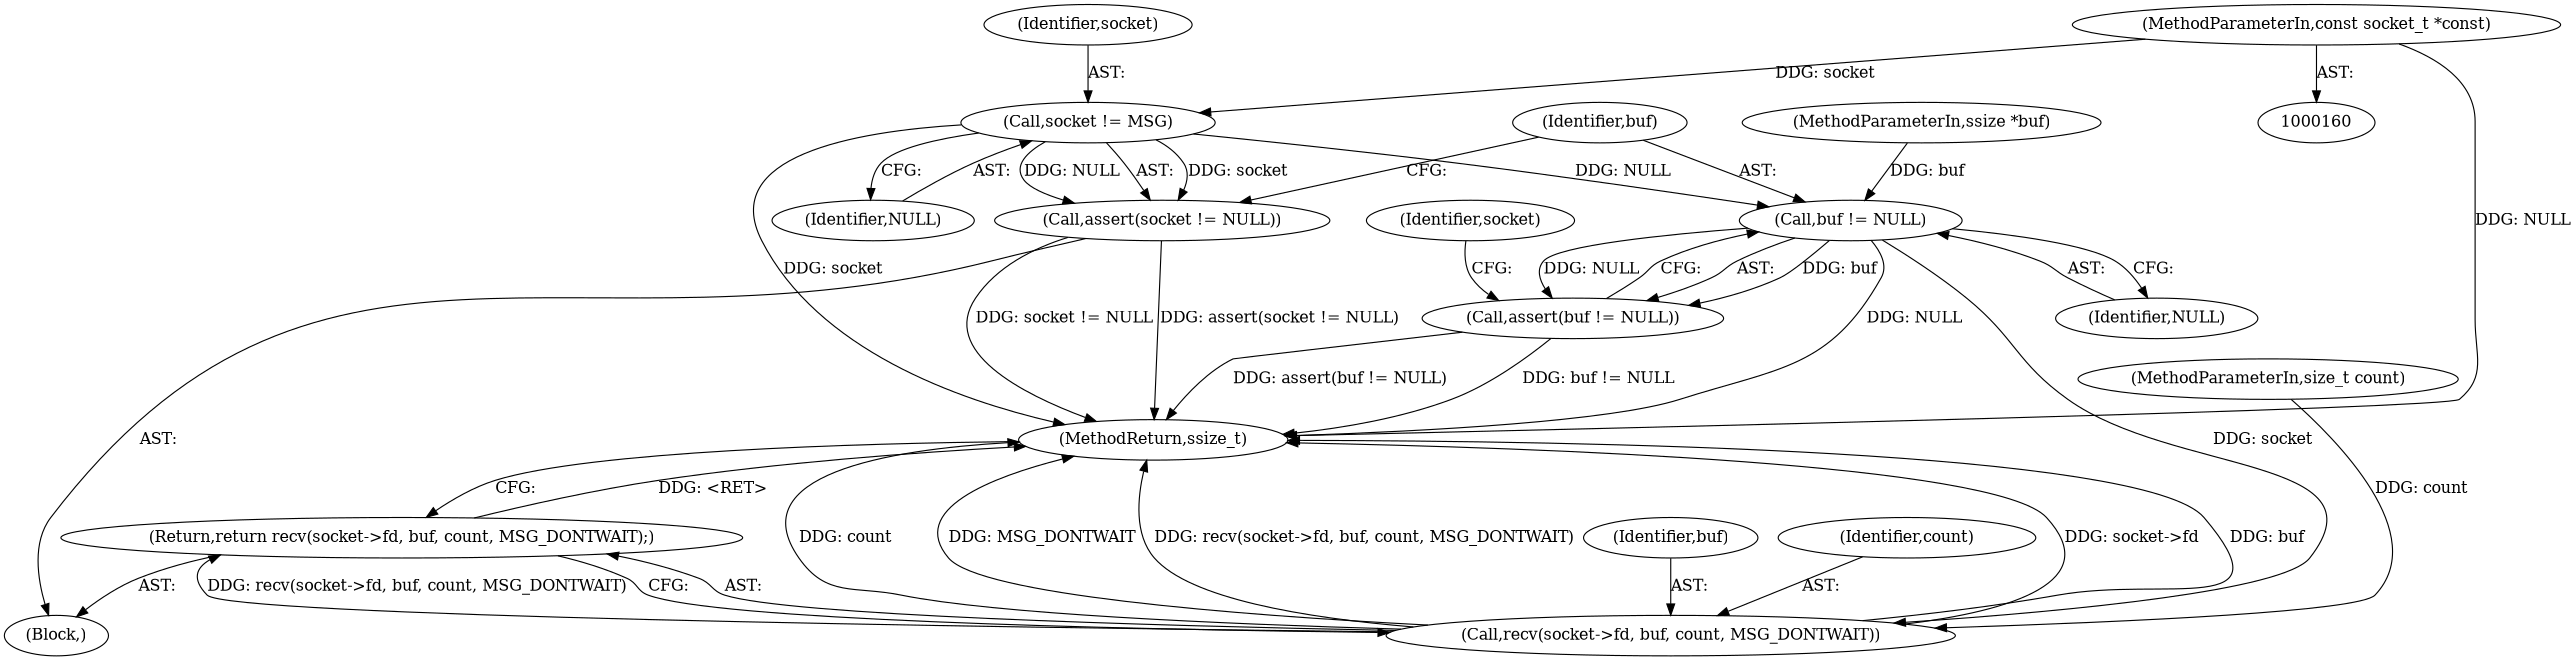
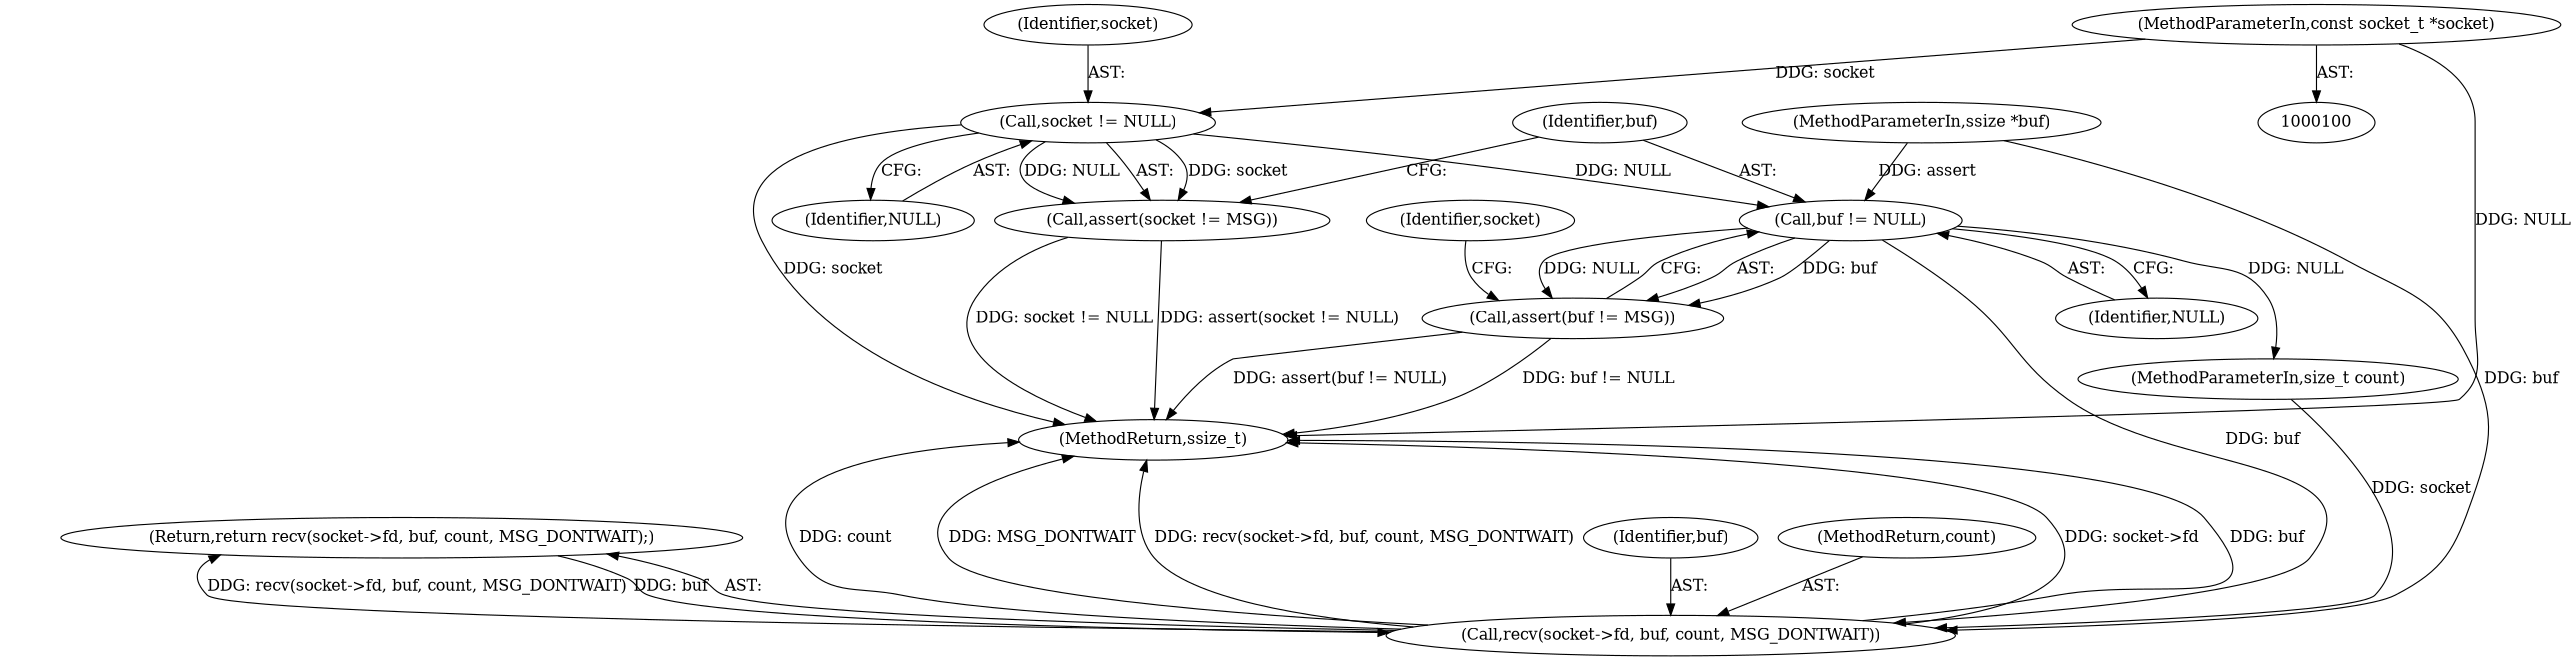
node "(MethodParameterIn,const socket_t *const)": label "(MethodParameterIn,const socket_t *const)" -> "(MethodParameterIn,const socket_t *socket)"
node "(Call,socket != MSG)": label "(Call,socket != MSG)" -> "(Call,socket != NULL)"
node "1000160": label "1000160" -> "1000100"
edge "(MethodParameterIn,ssize *buf)" -> "(Call,buf != NULL)": label "DDG: buf" -> "DDG: assert"
node "(Call,assert(socket != NULL))": label "(Call,assert(socket != NULL))" -> "(Call,assert(socket != MSG))"
node "(Call,assert(buf != NULL))": label "(Call,assert(buf != NULL))" -> "(Call,assert(buf != MSG))"
edge "(Call,buf != NULL)" -> "(MethodReturn,ssize_t)": now "(Call,buf != NULL)" -> "(MethodParameterIn,size_t count)"
edge "(Call,buf != NULL)" -> "(Call,recv(socket->fd, buf, count, MSG_DONTWAIT))": label "DDG: socket" -> "DDG: buf"
edge "(MethodParameterIn,ssize *buf)" -> "(Call,recv(socket->fd, buf, count, MSG_DONTWAIT))": added, label "DDG: buf"
edge "(MethodReturn,ssize_t)" -> "(Return,return recv(socket->fd, buf, count, MSG_DONTWAIT);)": removed, label "CFG:"
edge "(Return,return recv(socket->fd, buf, count, MSG_DONTWAIT);)" -> "(MethodReturn,ssize_t)": removed, label "DDG: <RET>"
edge "(MethodParameterIn,size_t count)" -> "(Call,recv(socket->fd, buf, count, MSG_DONTWAIT))": label "DDG: count" -> "DDG: socket"
node "(Identifier,count)": label "(Identifier,count)" -> "(MethodReturn,count)"
edge "(Return,return recv(socket->fd, buf, count, MSG_DONTWAIT);)" -> "(Call,recv(socket->fd, buf, count, MSG_DONTWAIT))": label "CFG: " -> "DDG: buf"
node "(Block,)": removed
